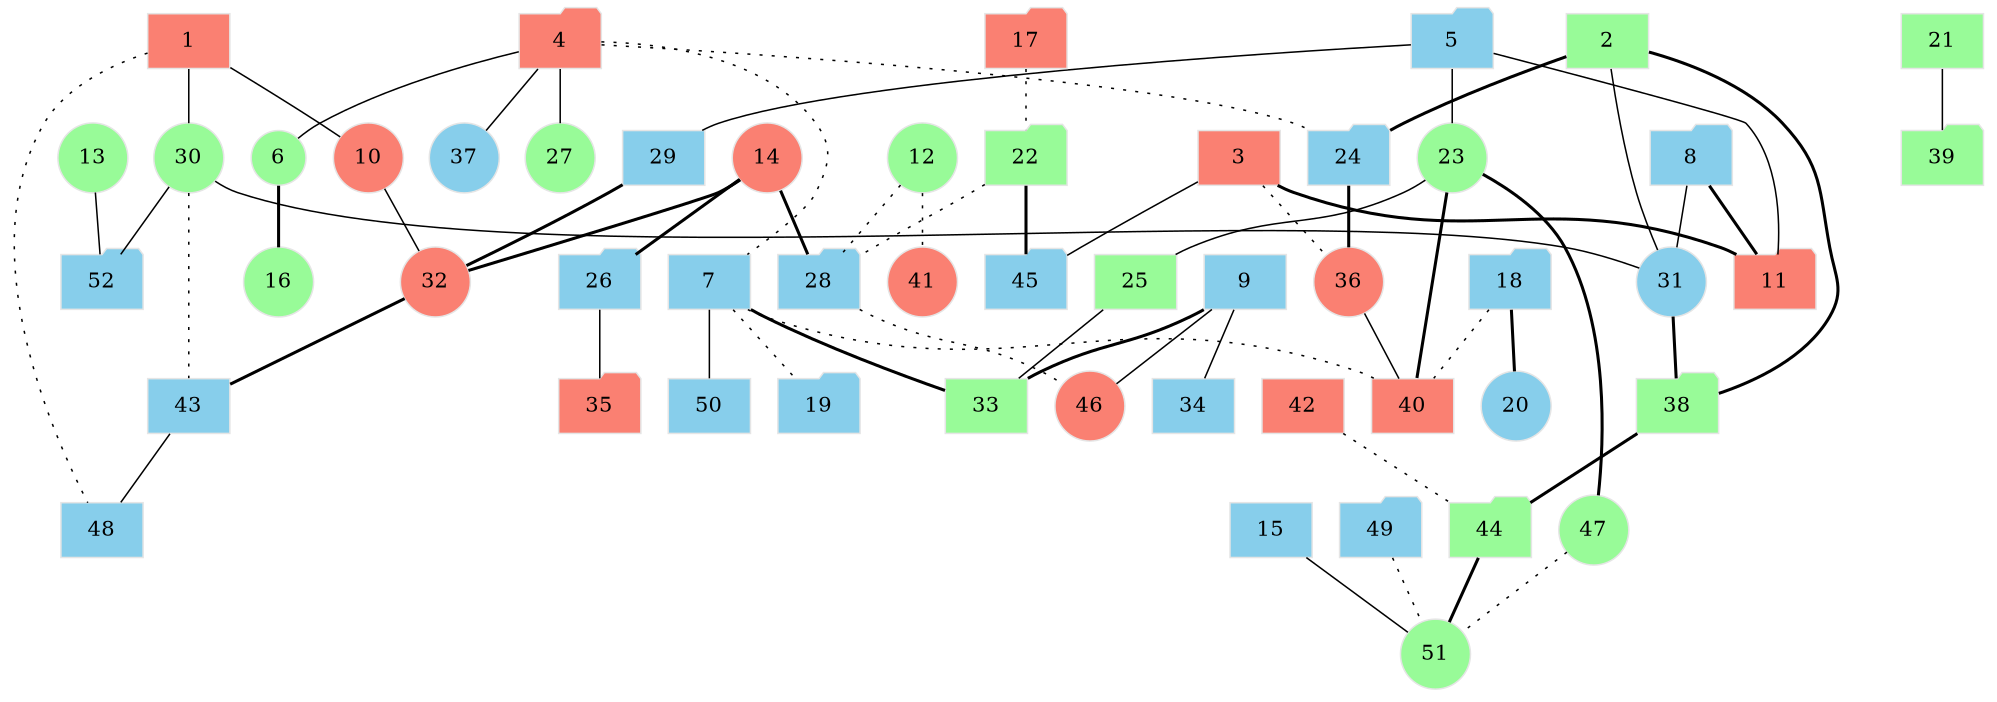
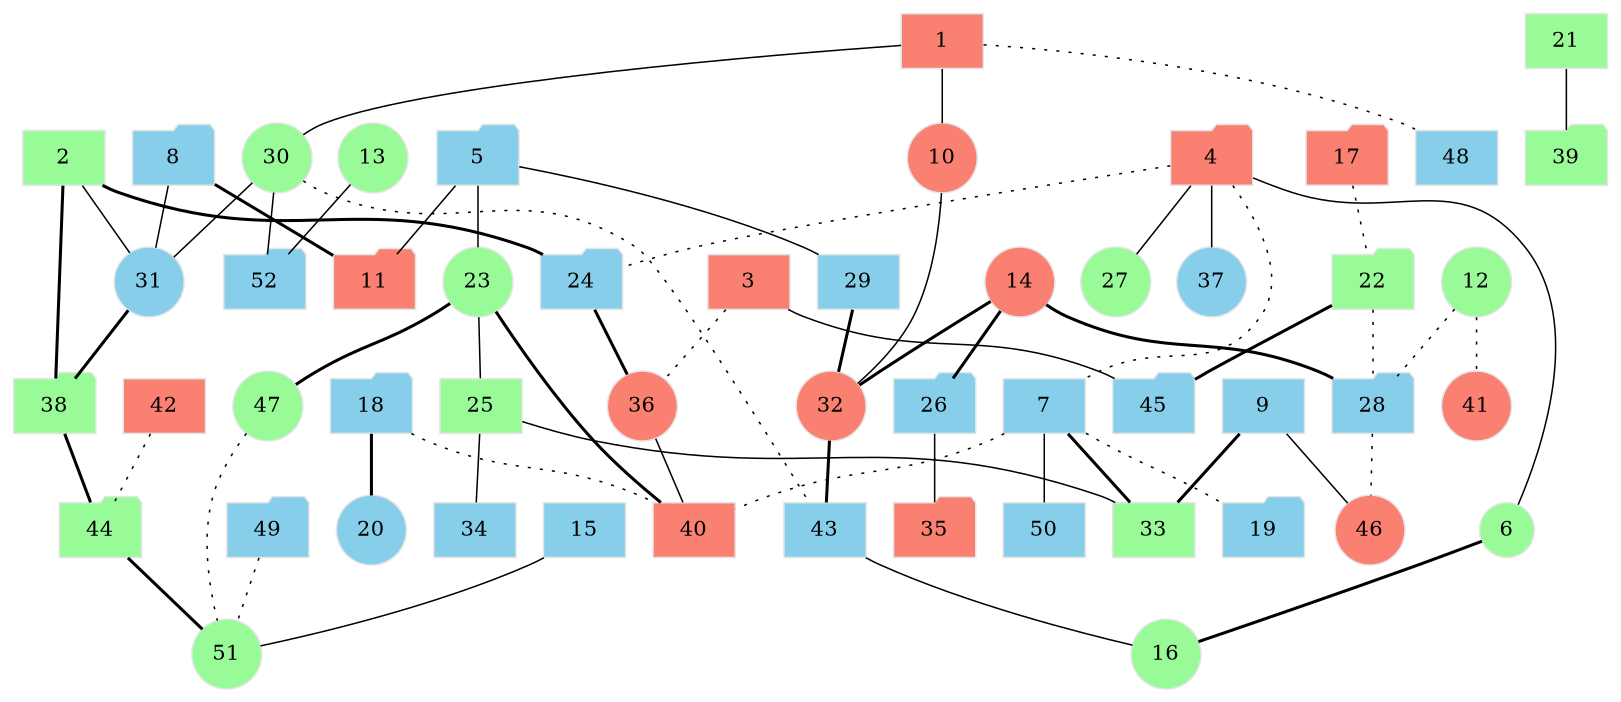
edge "3" -- "11": removed
edge "9" -- "34": now "25" -- "34"
edge "43" -- "48": now "43" -- "16"
